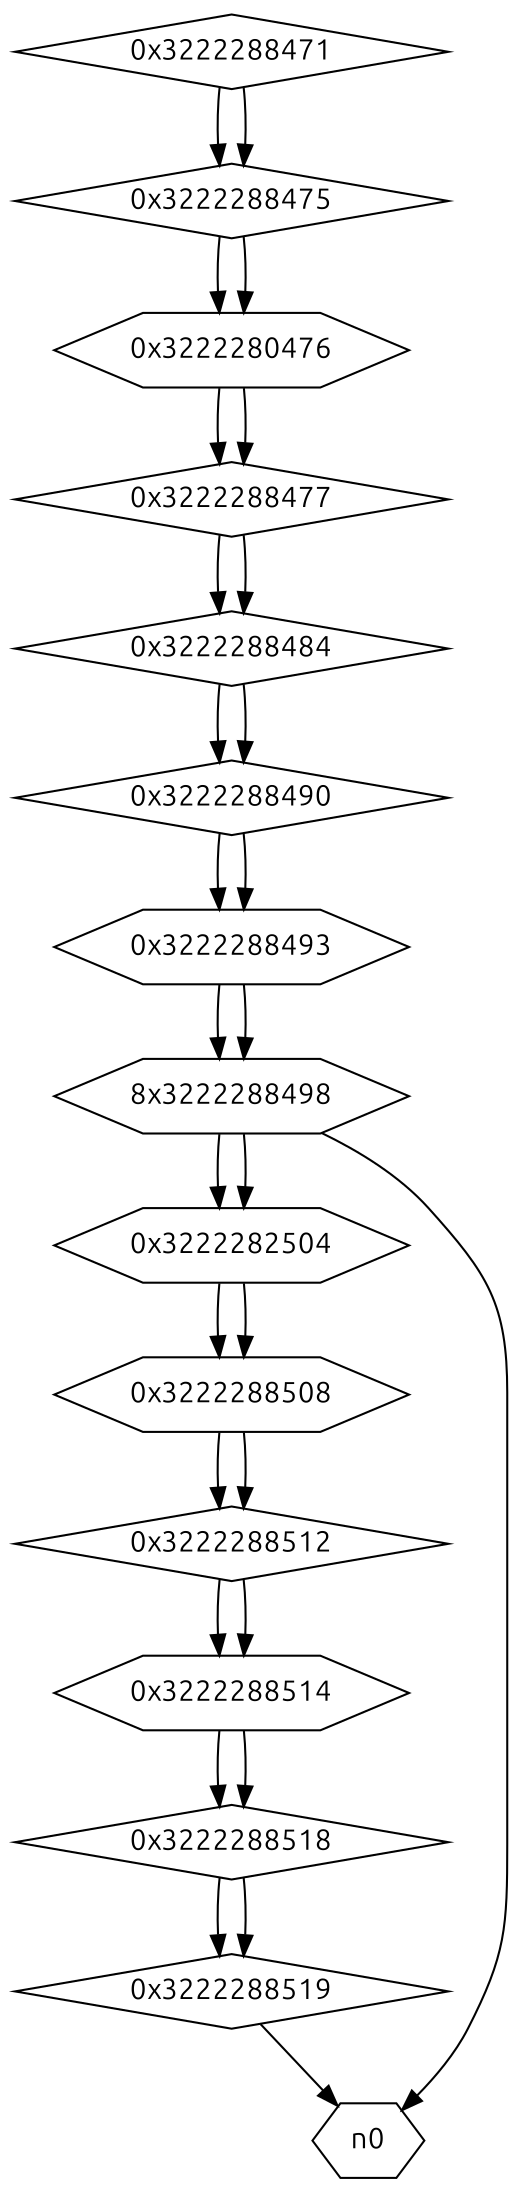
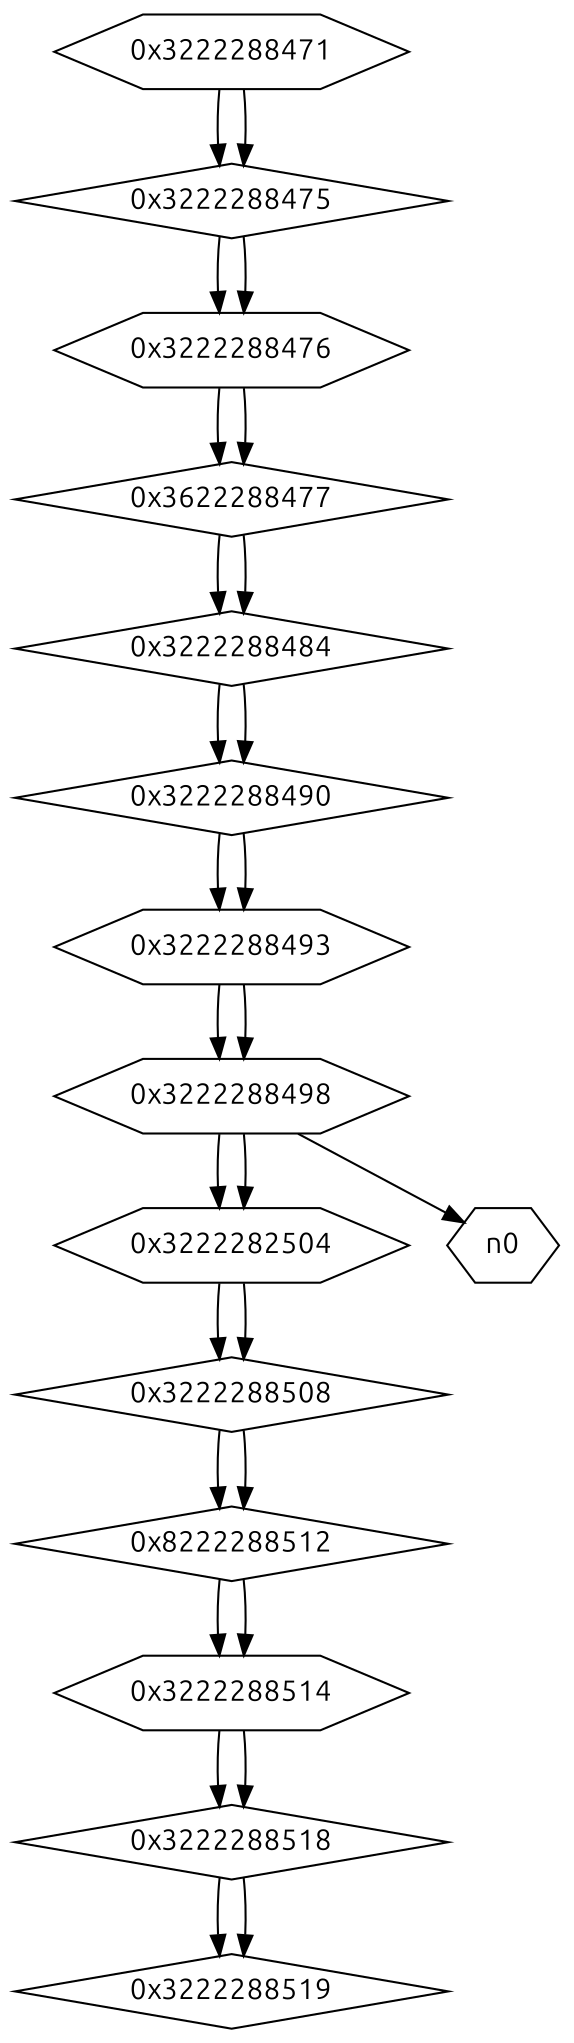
node "0x3222288471": shape diamond -> hexagon
node "0x3222280476": label "0x3222280476" -> "0x3222288476"
node "0x3222288477": label "0x3222288477" -> "0x3622288477"
node "8x3222288498": label "8x3222288498" -> "0x3222288498"
node "0x3222288508": shape hexagon -> diamond
node "0x3222288512": label "0x3222288512" -> "0x8222288512"
edge "0x3222288519" -> "n0": removed
